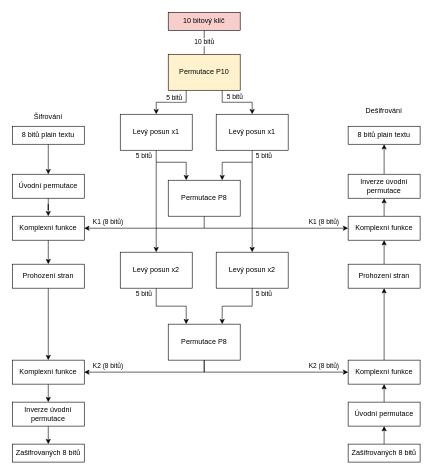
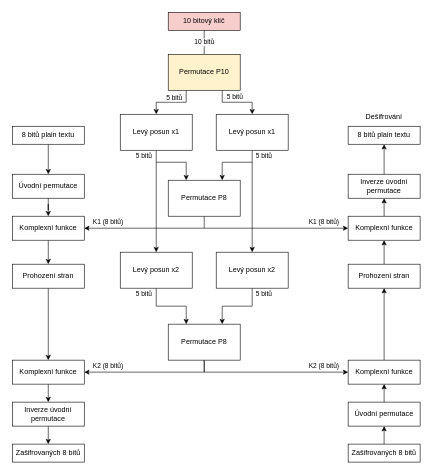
node "Dešifrování": moved (384, 111) -> (384, 117)
node "Šifrování": removed
